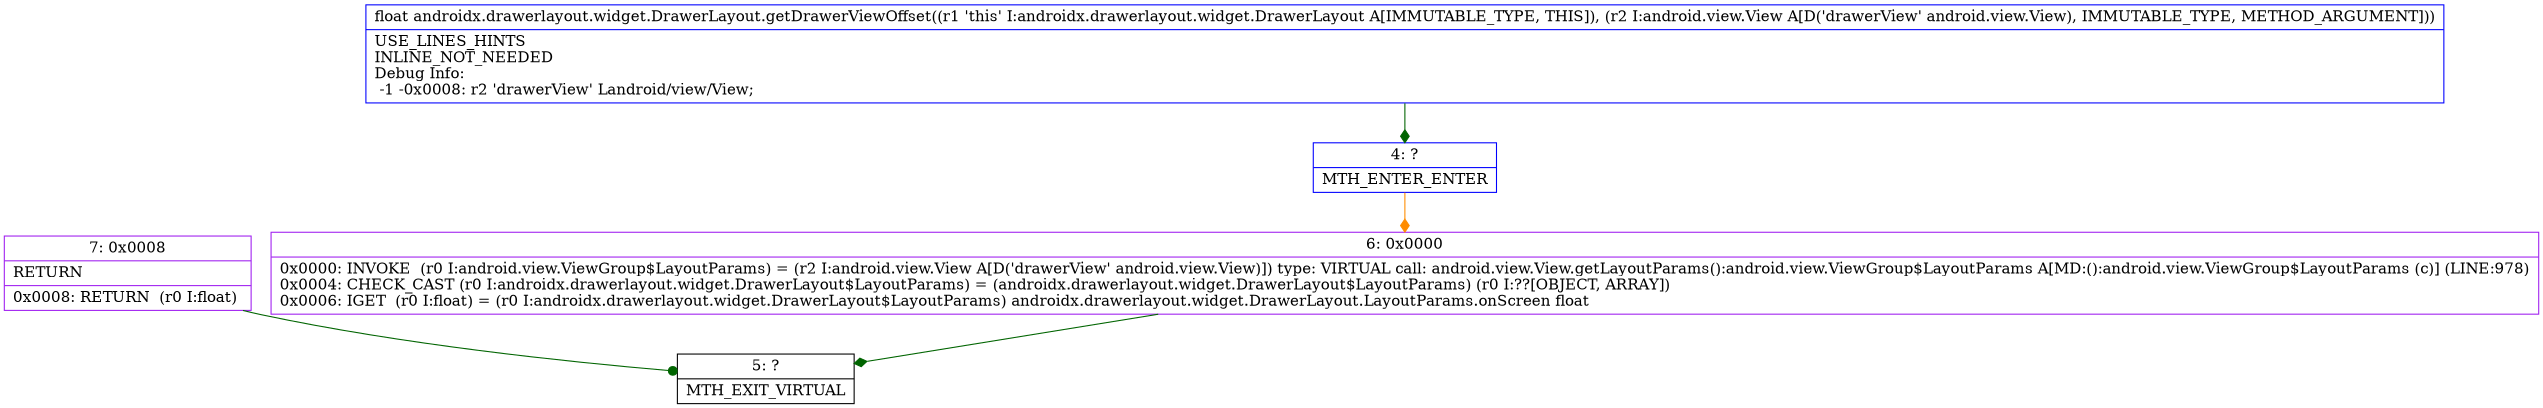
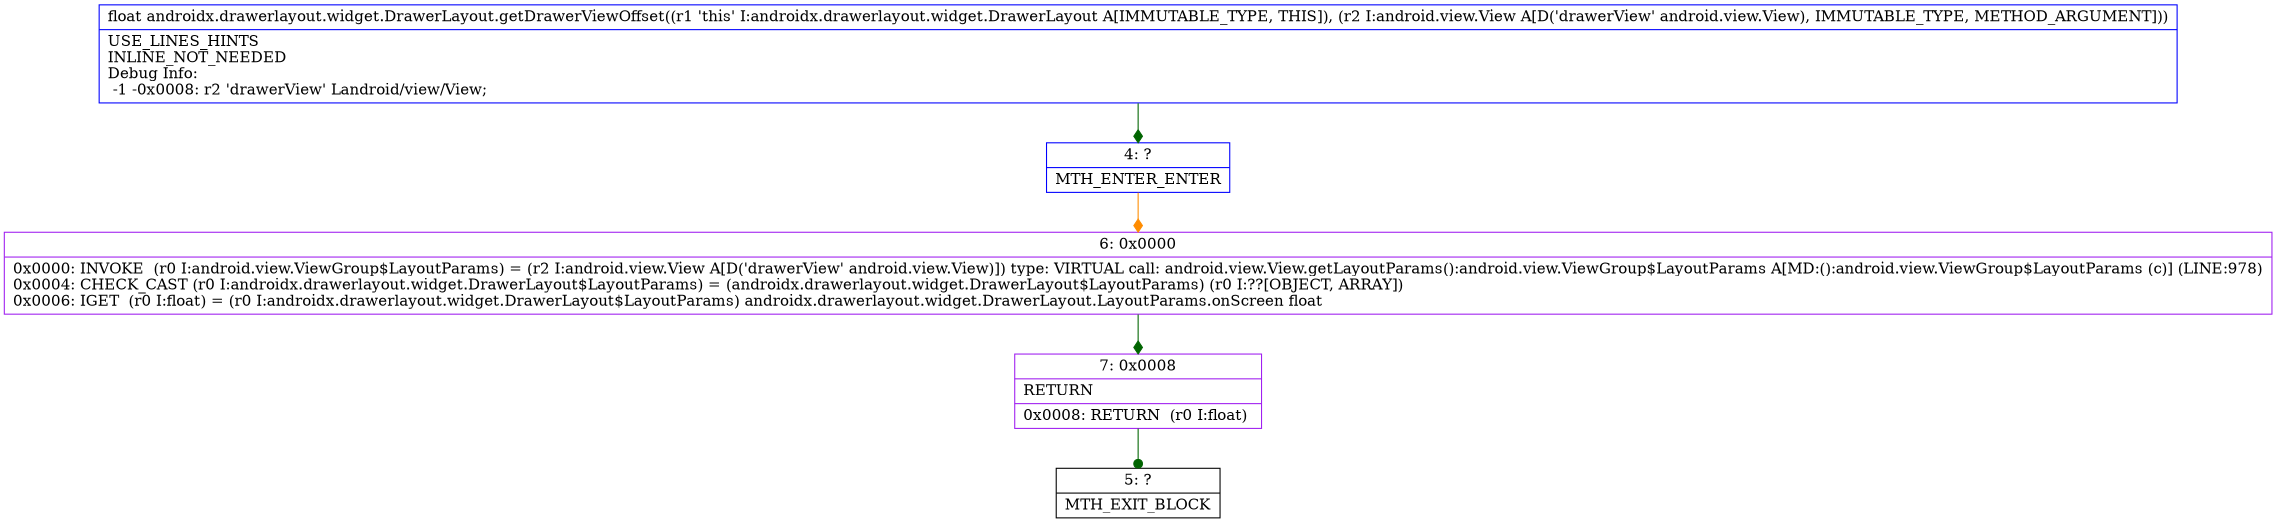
edge "6: 0x0000" -> "5: ?": now "6: 0x0000" -> "7: 0x0008"
node "5: ?": text "MTH_EXIT_VIRTUAL" -> "MTH_EXIT_BLOCK"
